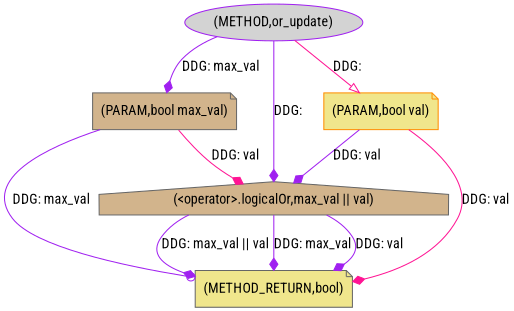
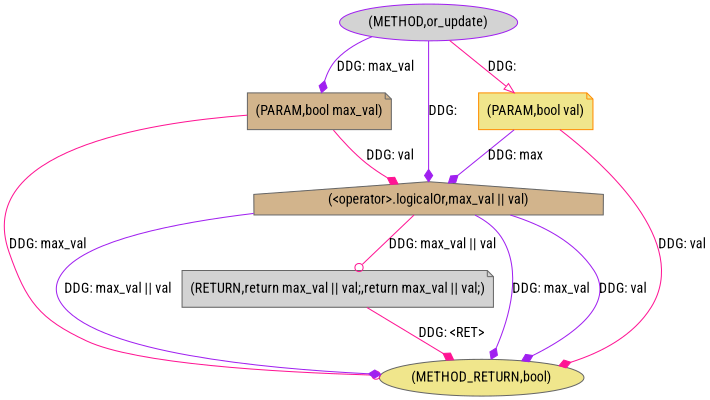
edge "(PARAM,bool val)" -> "(<operator>.logicalOr,max_val || val)": label "DDG: val" -> "DDG: max"
edge "(PARAM,bool max_val)" -> "(METHOD_RETURN,bool)": color purple -> deeppink
node "(METHOD_RETURN,bool)": shape note -> ellipse
node "(RETURN,return max_val || val;,return max_val || val;)": added
